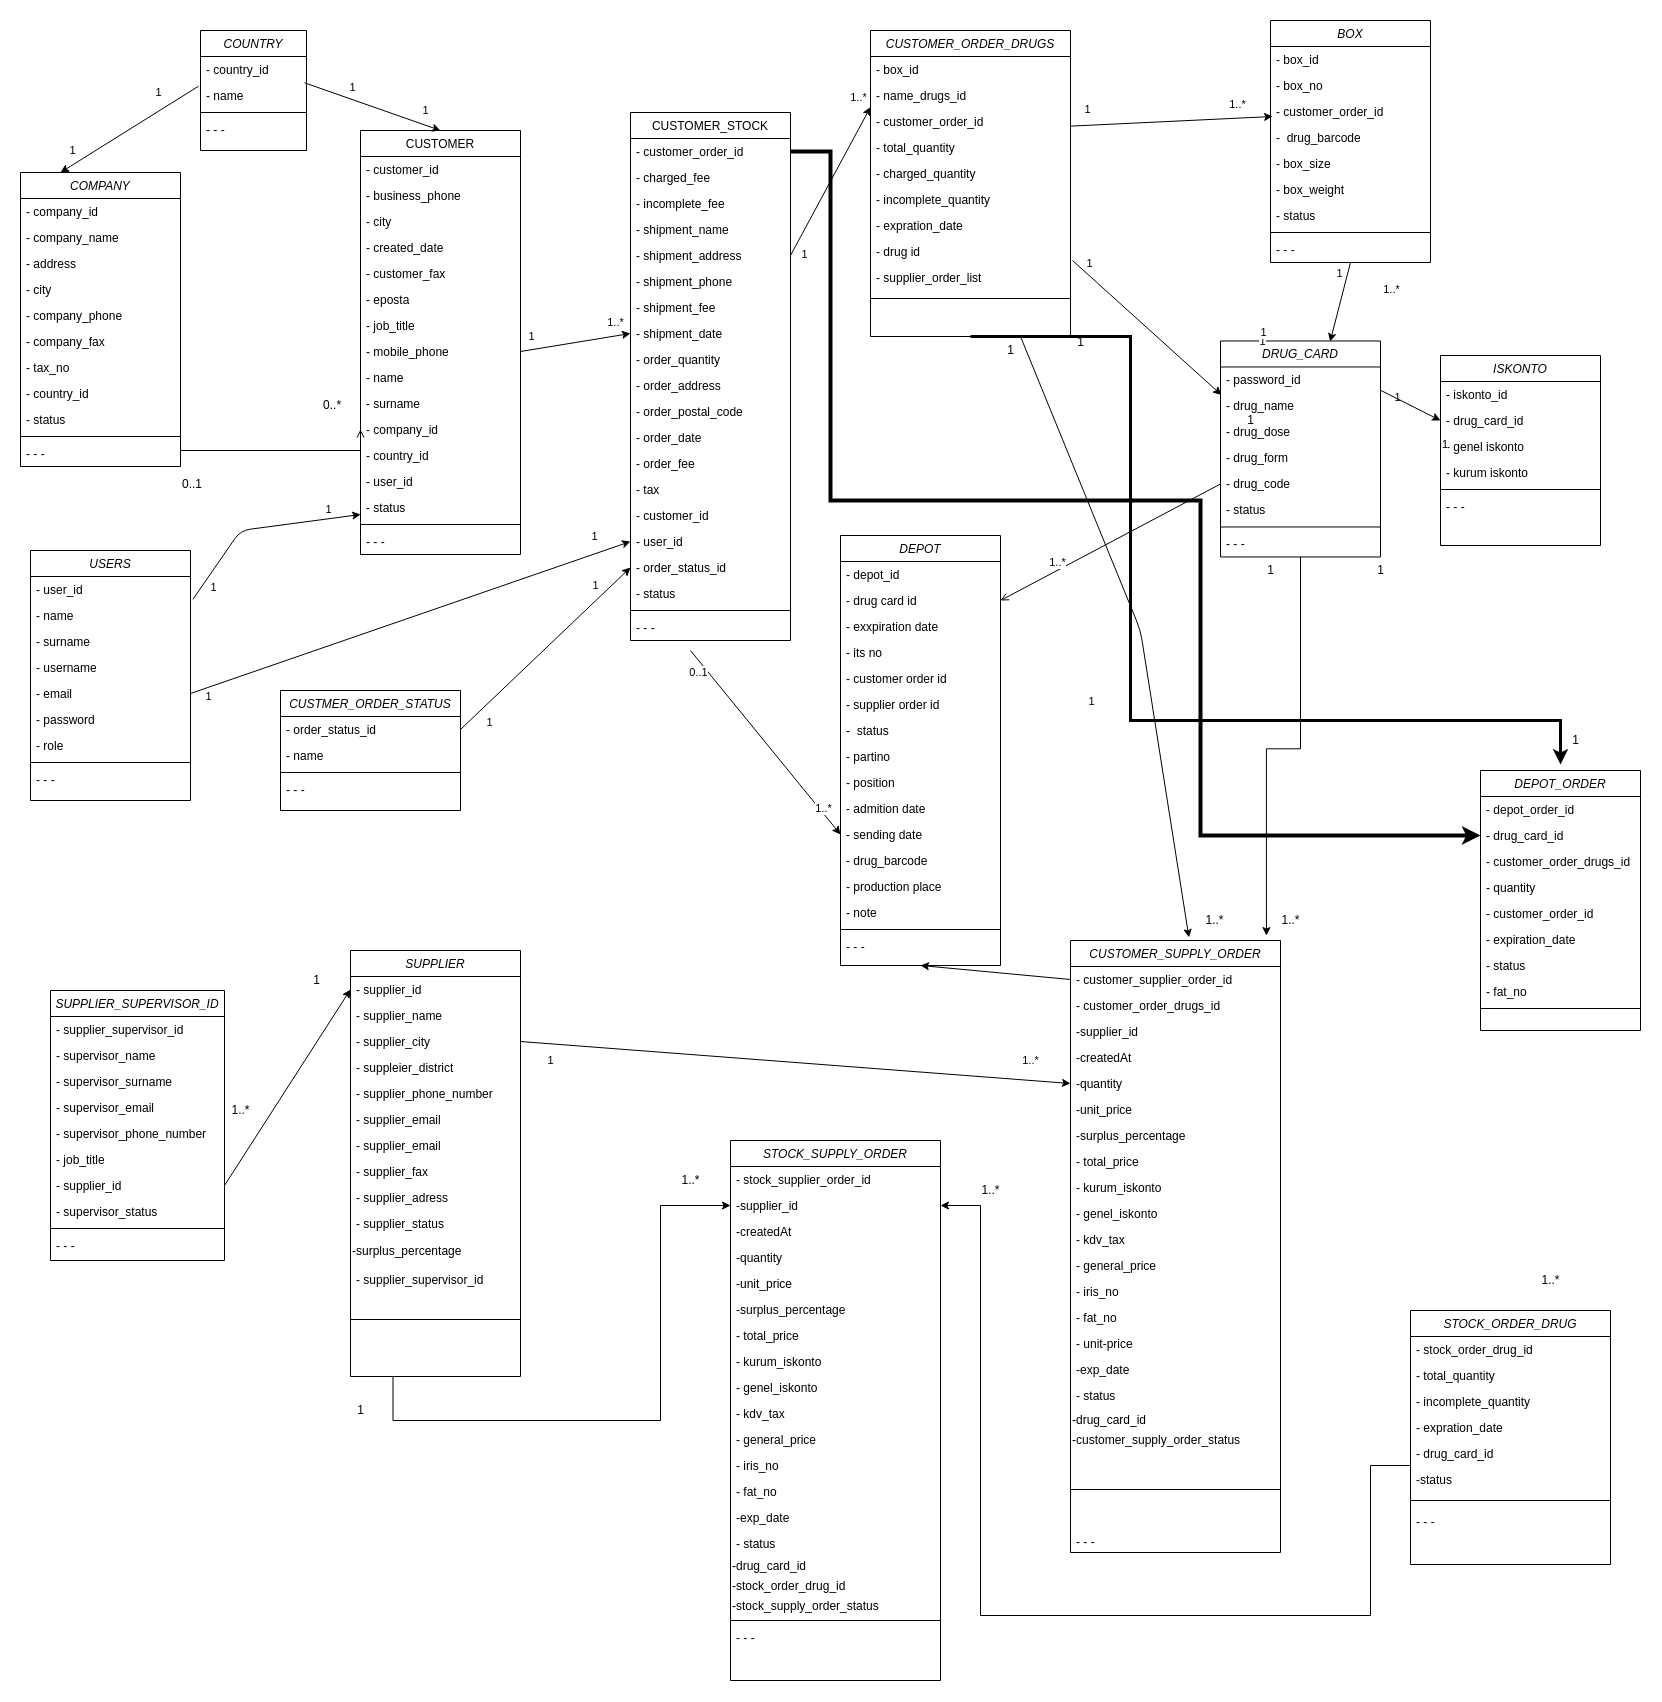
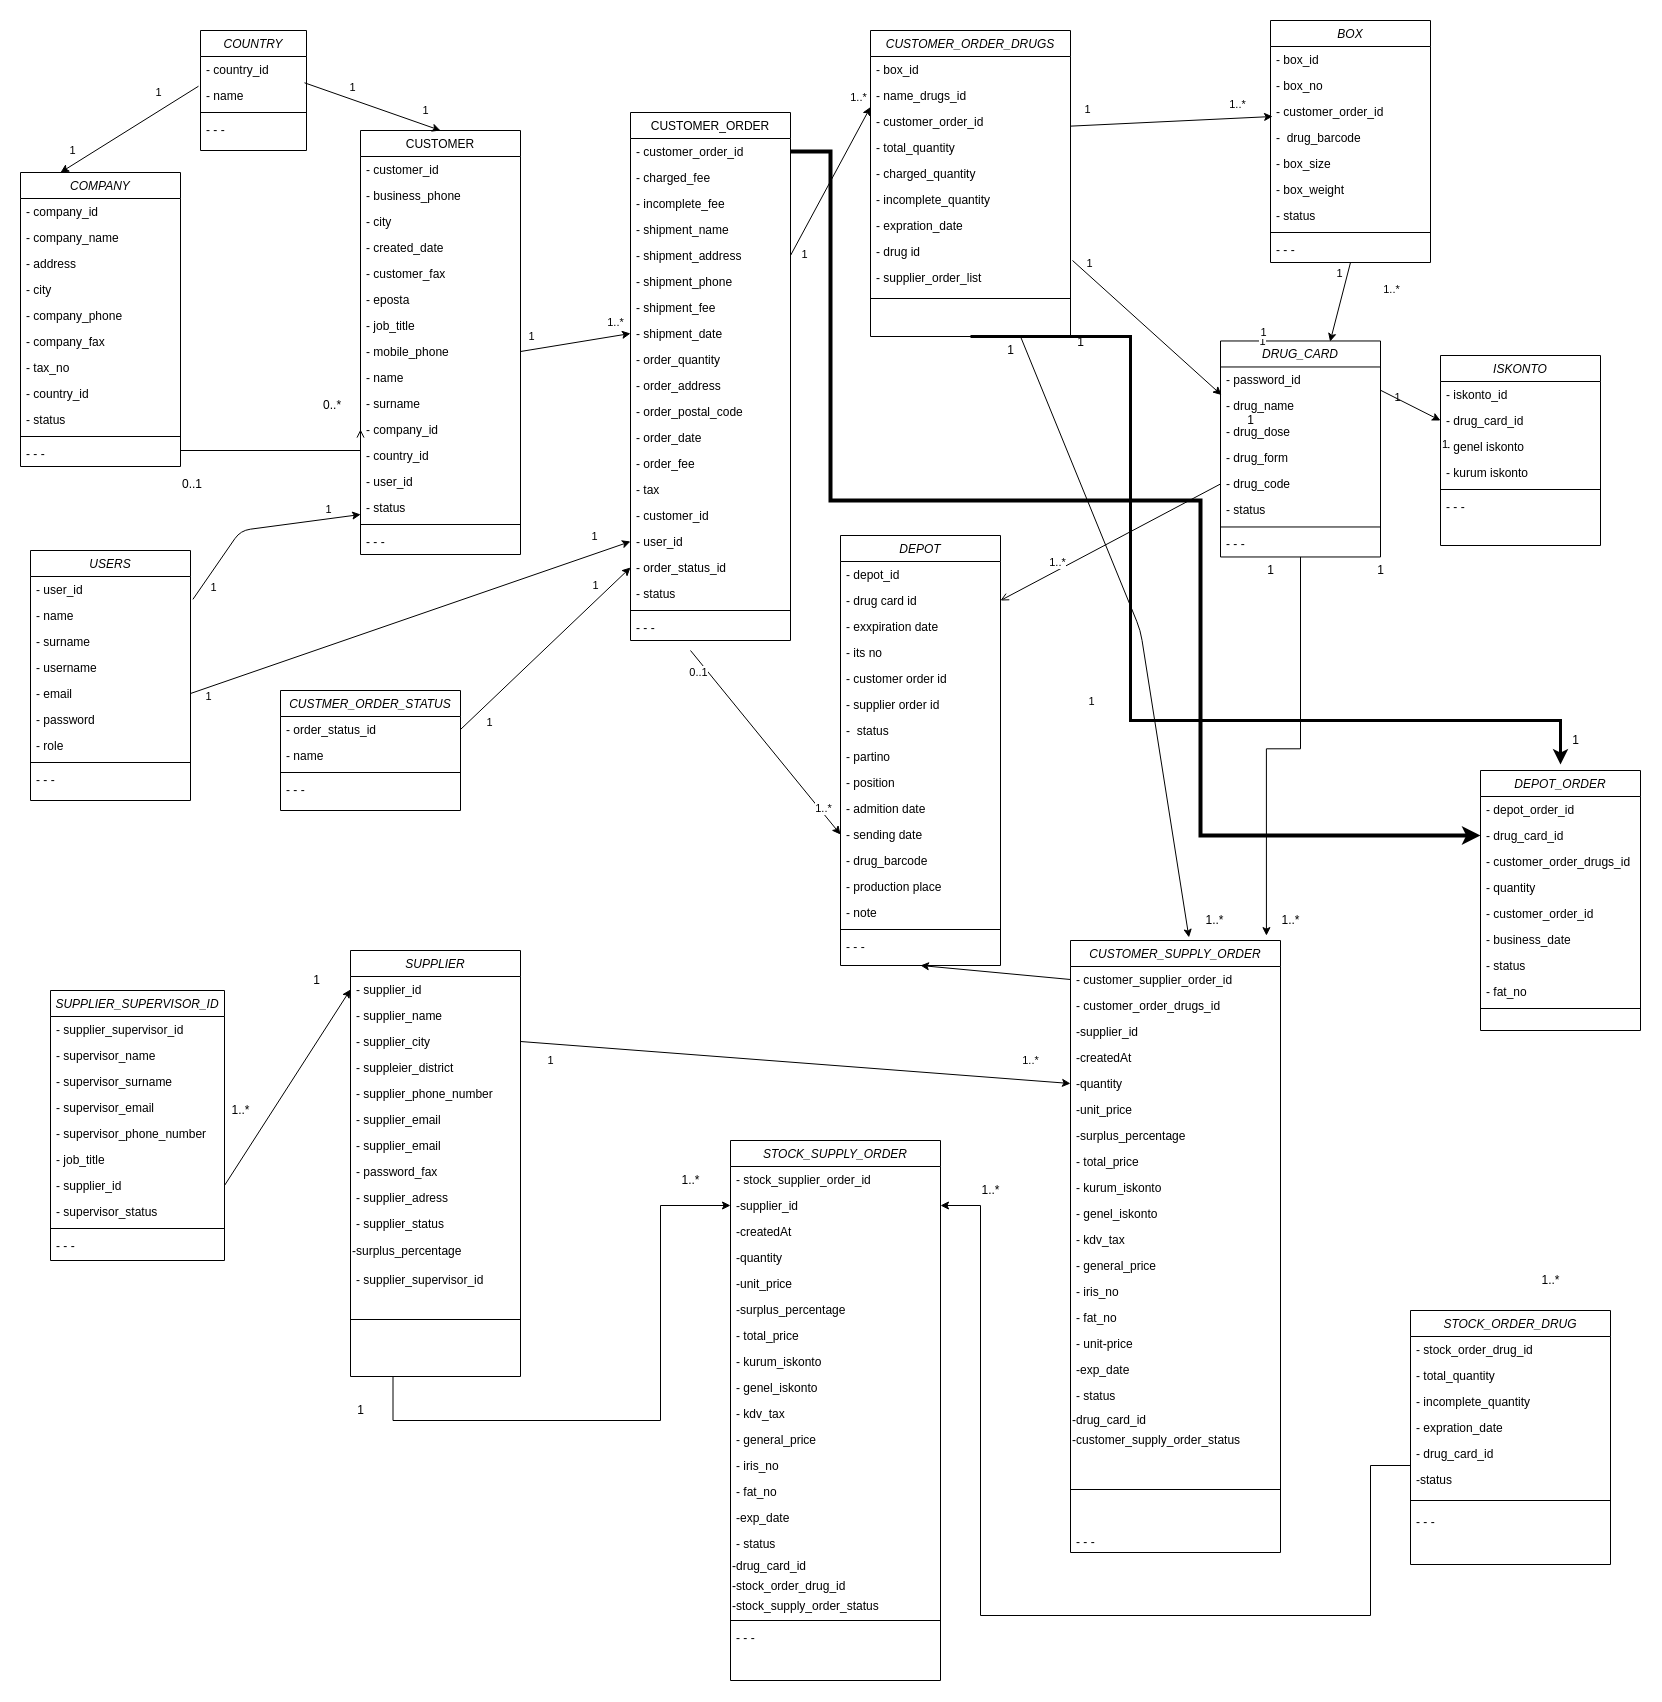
node "CUSTOMER_STOCK": label "CUSTOMER_STOCK" -> "CUSTOMER_ORDER"
node "- expiration_date": label "- expiration_date" -> "- business_date"
node "- supplier_fax": label "- supplier_fax" -> "- password_fax"
